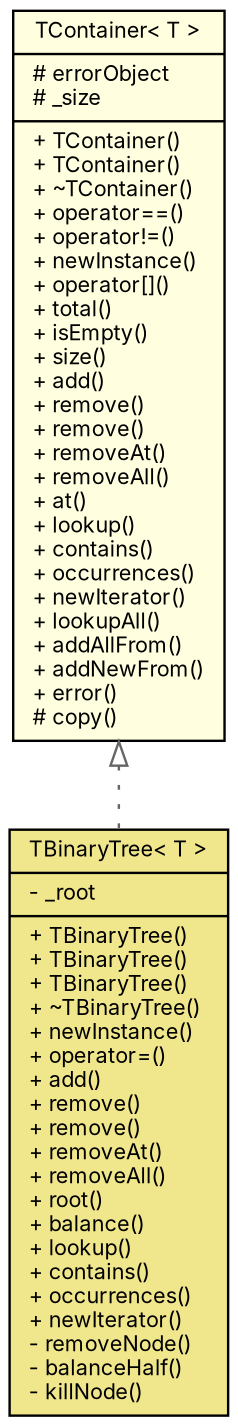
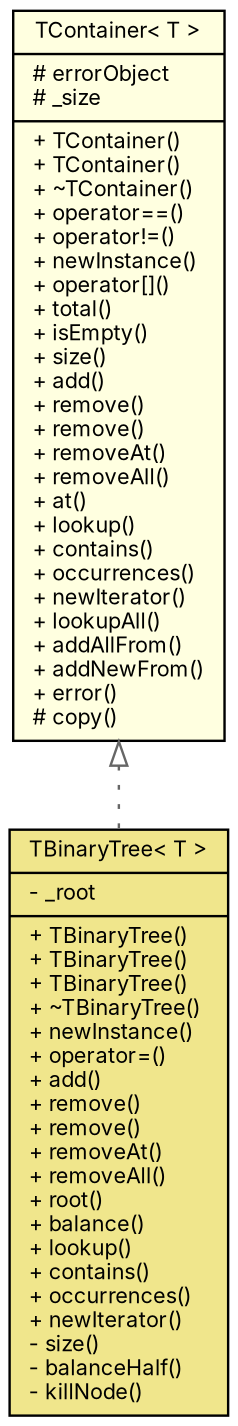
node "TBinaryTree< T >": text "- removeNode()" -> "- size()"
